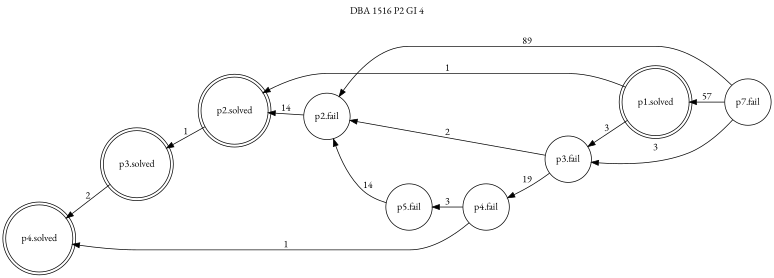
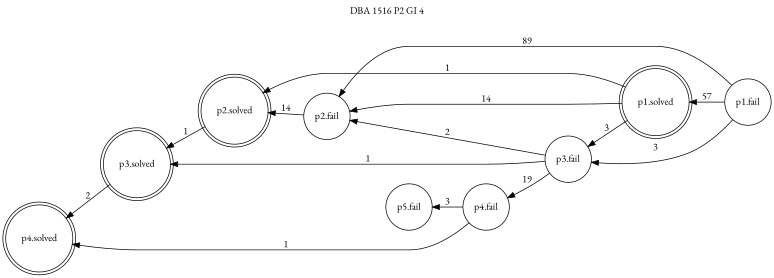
node "p7.fail": label "p7.fail" -> "p1.fail"
edge "p3.fail" -> "p3.solved": added, label "1"
edge "p5.fail" -> "p2.fail": now "p1.solved" -> "p2.fail"
